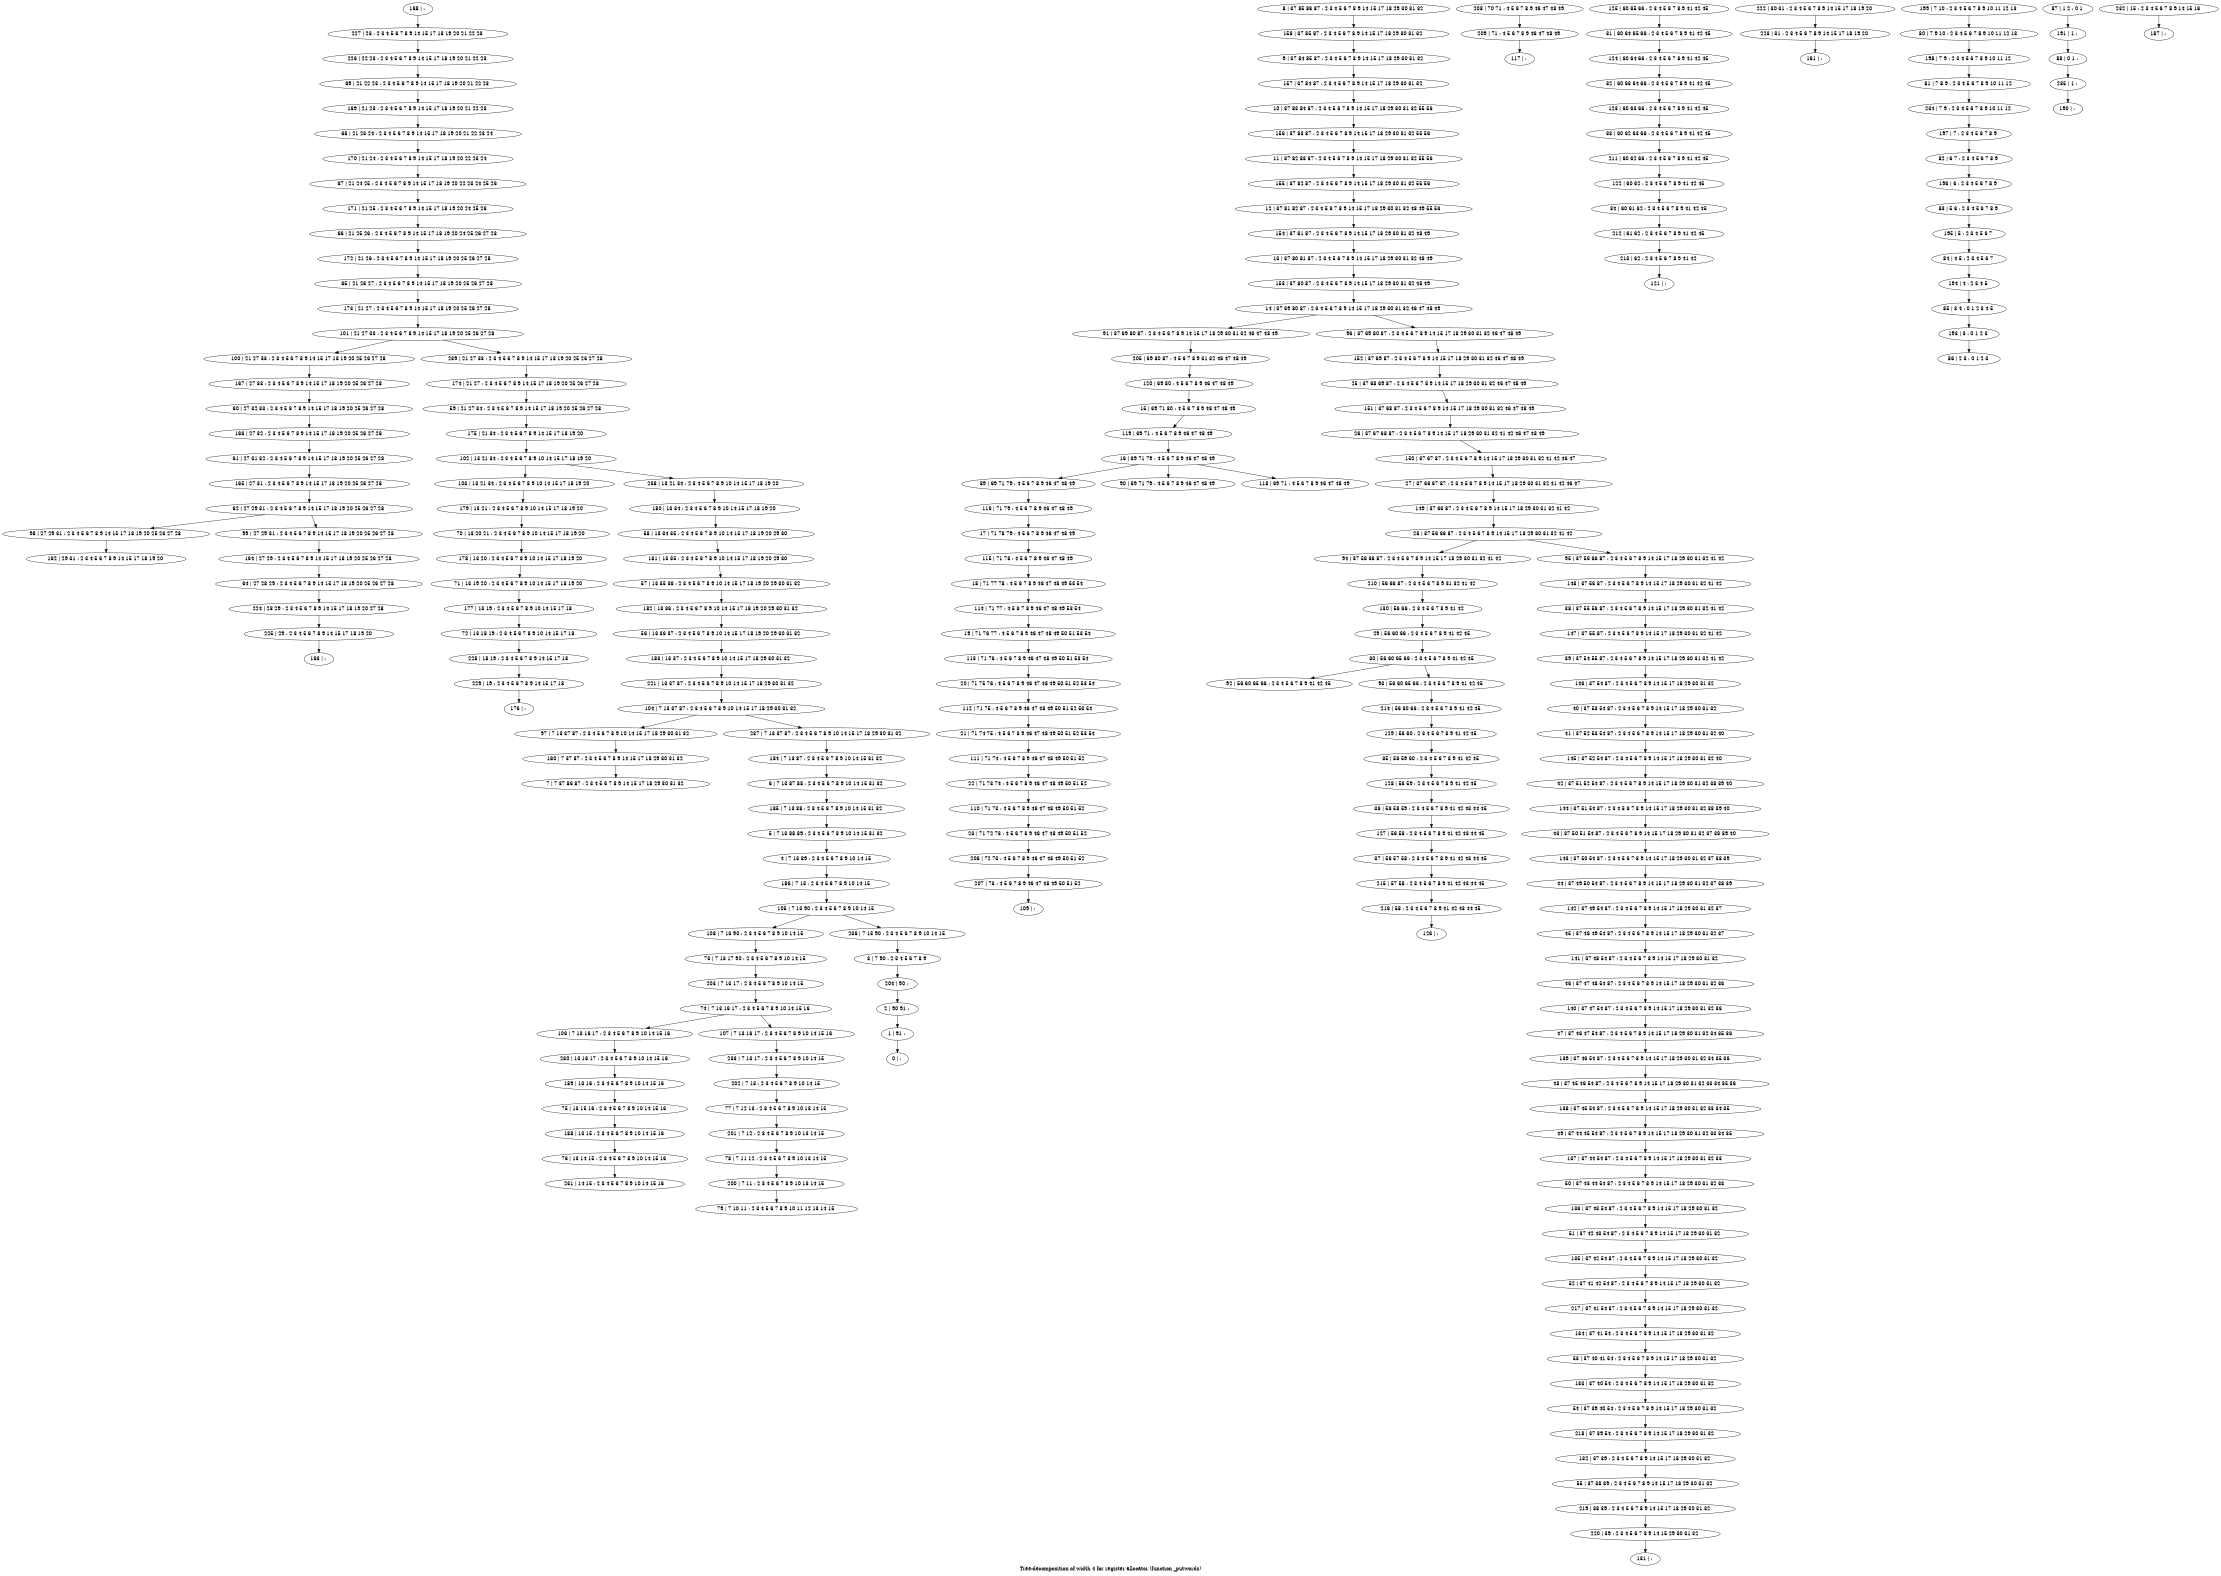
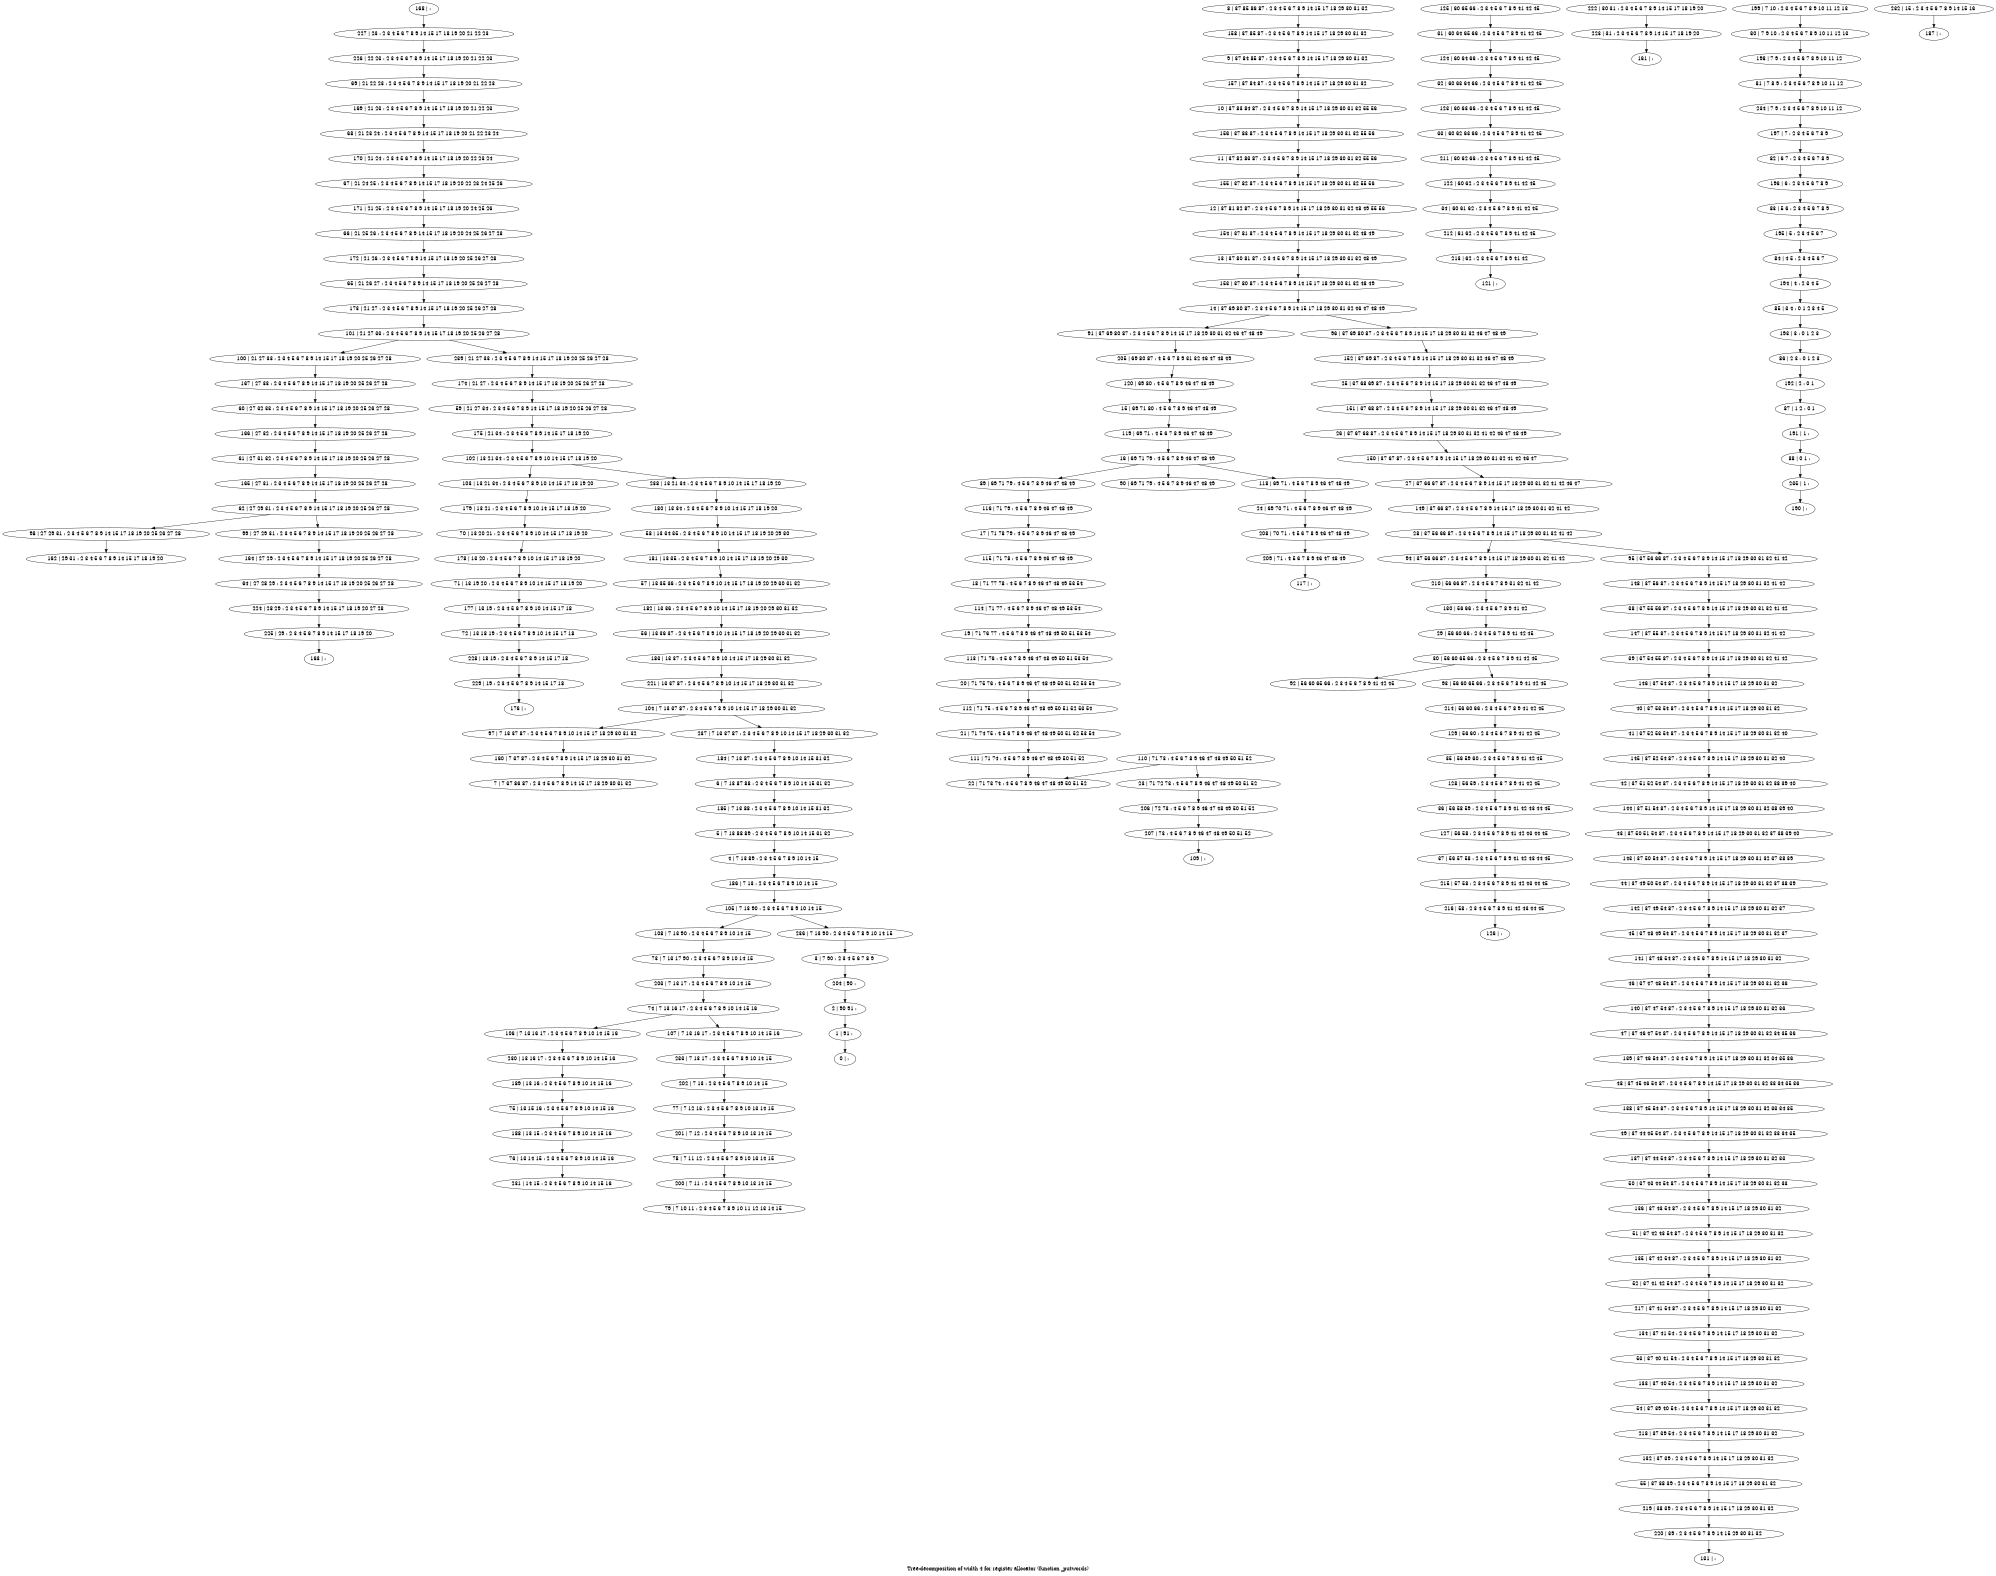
node "192 | 2 : 0 1": added
node "24 | 69 70 71 : 4 5 6 7 8 9 46 47 48 49": added
edge "22 | 71 73 74 : 4 5 6 7 8 9 46 47 48 49 50 51 52" -> "110 | 71 73 : 4 5 6 7 8 9 46 47 48 49 50 51 52": reversed
